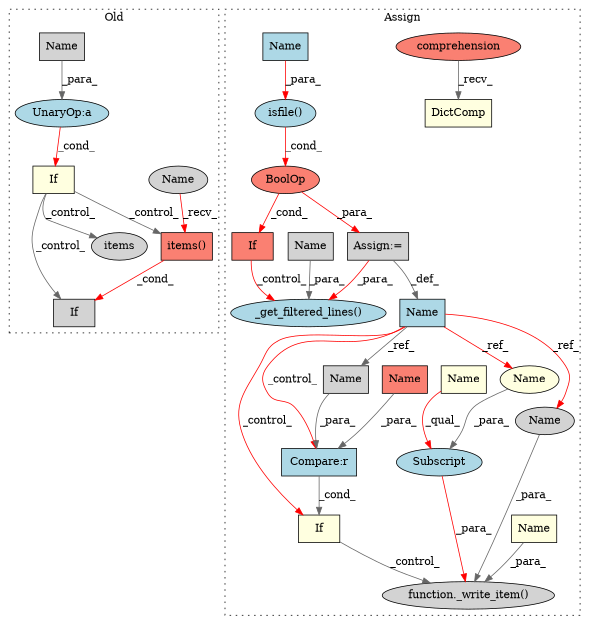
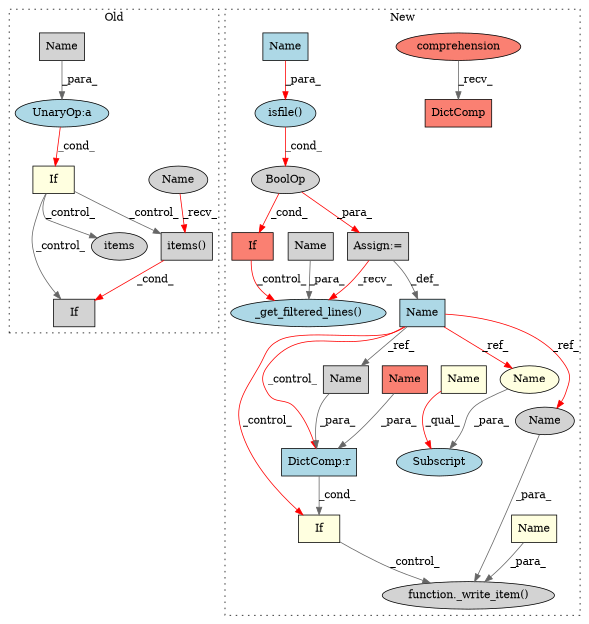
cluster "Assign": label "Assign" -> "New"
node "DictComp": fillcolor lightyellow -> salmon
node "BoolOp": fillcolor salmon -> lightgrey
node "items()": fillcolor salmon -> lightgrey
edge "Assign:=" -> "_get_filtered_lines()": label "_para_" -> "_recv_"
node "Compare:r": label "Compare:r" -> "DictComp:r"
edge "Subscript" -> "function._write_item()": removed, label "_para_"
